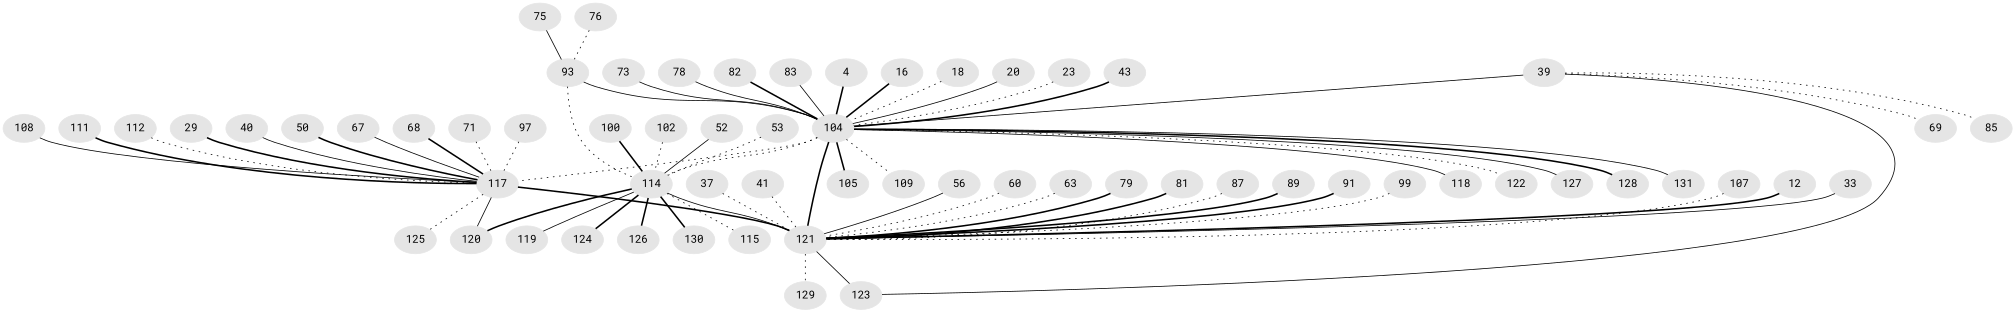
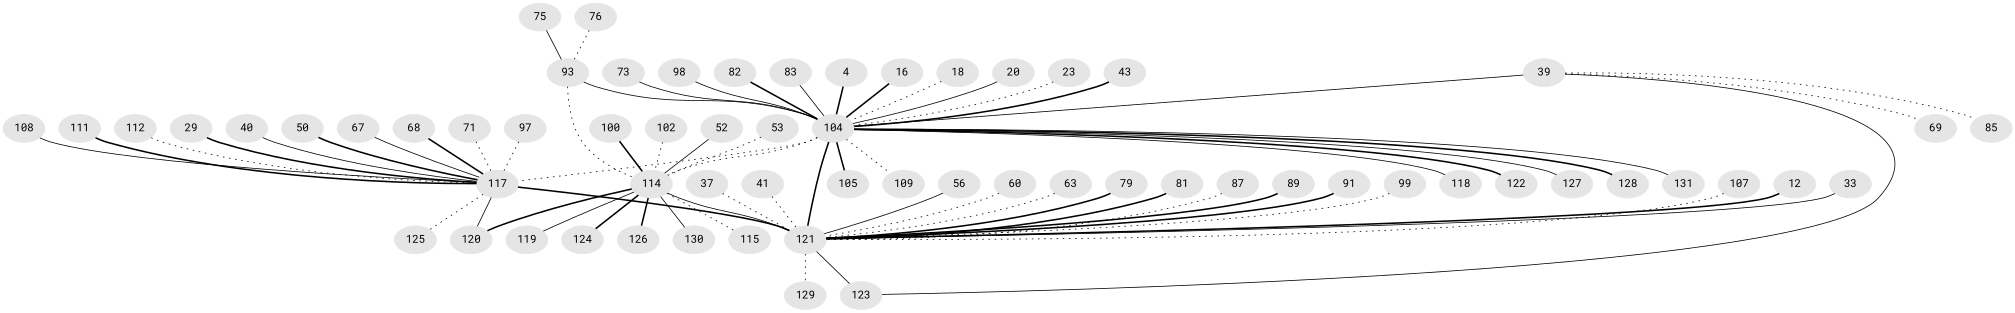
node "78": label "78" -> "98"
edge "104" -- "122": style dotted -> bold
edge "114" -- "130": style bold -> solid
